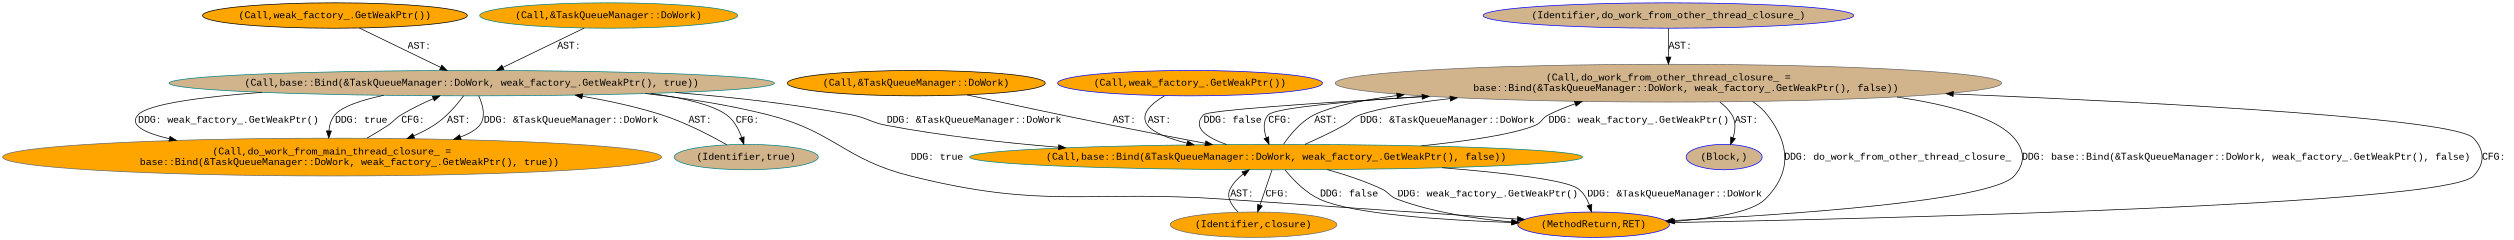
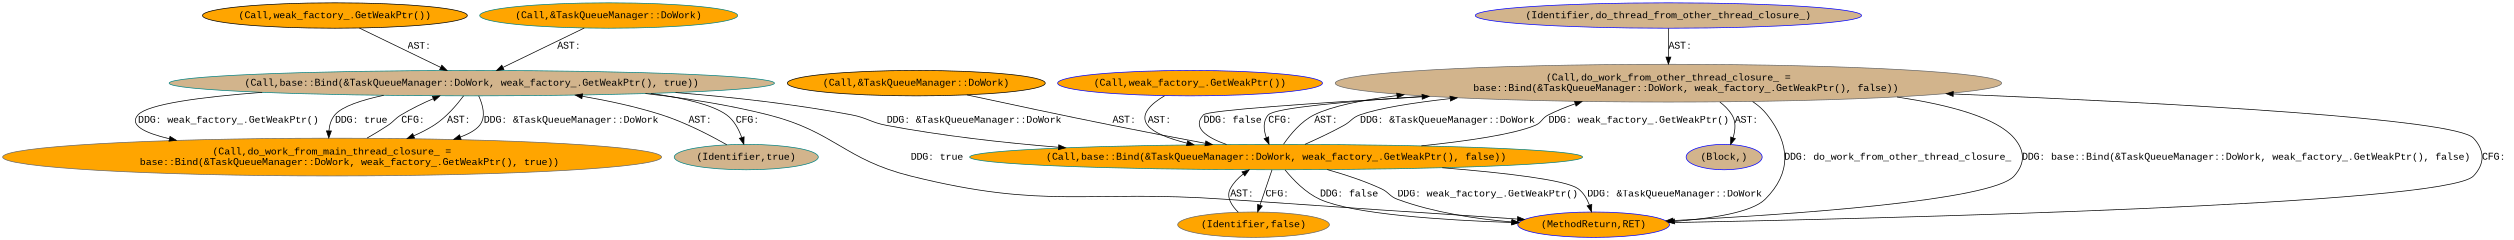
node "(Identifier,do_work_from_other_thread_closure_)": label "(Identifier,do_work_from_other_thread_closure_)" -> "(Identifier,do_thread_from_other_thread_closure_)"
node "(Identifier,closure)": label "(Identifier,closure)" -> "(Identifier,false)"
